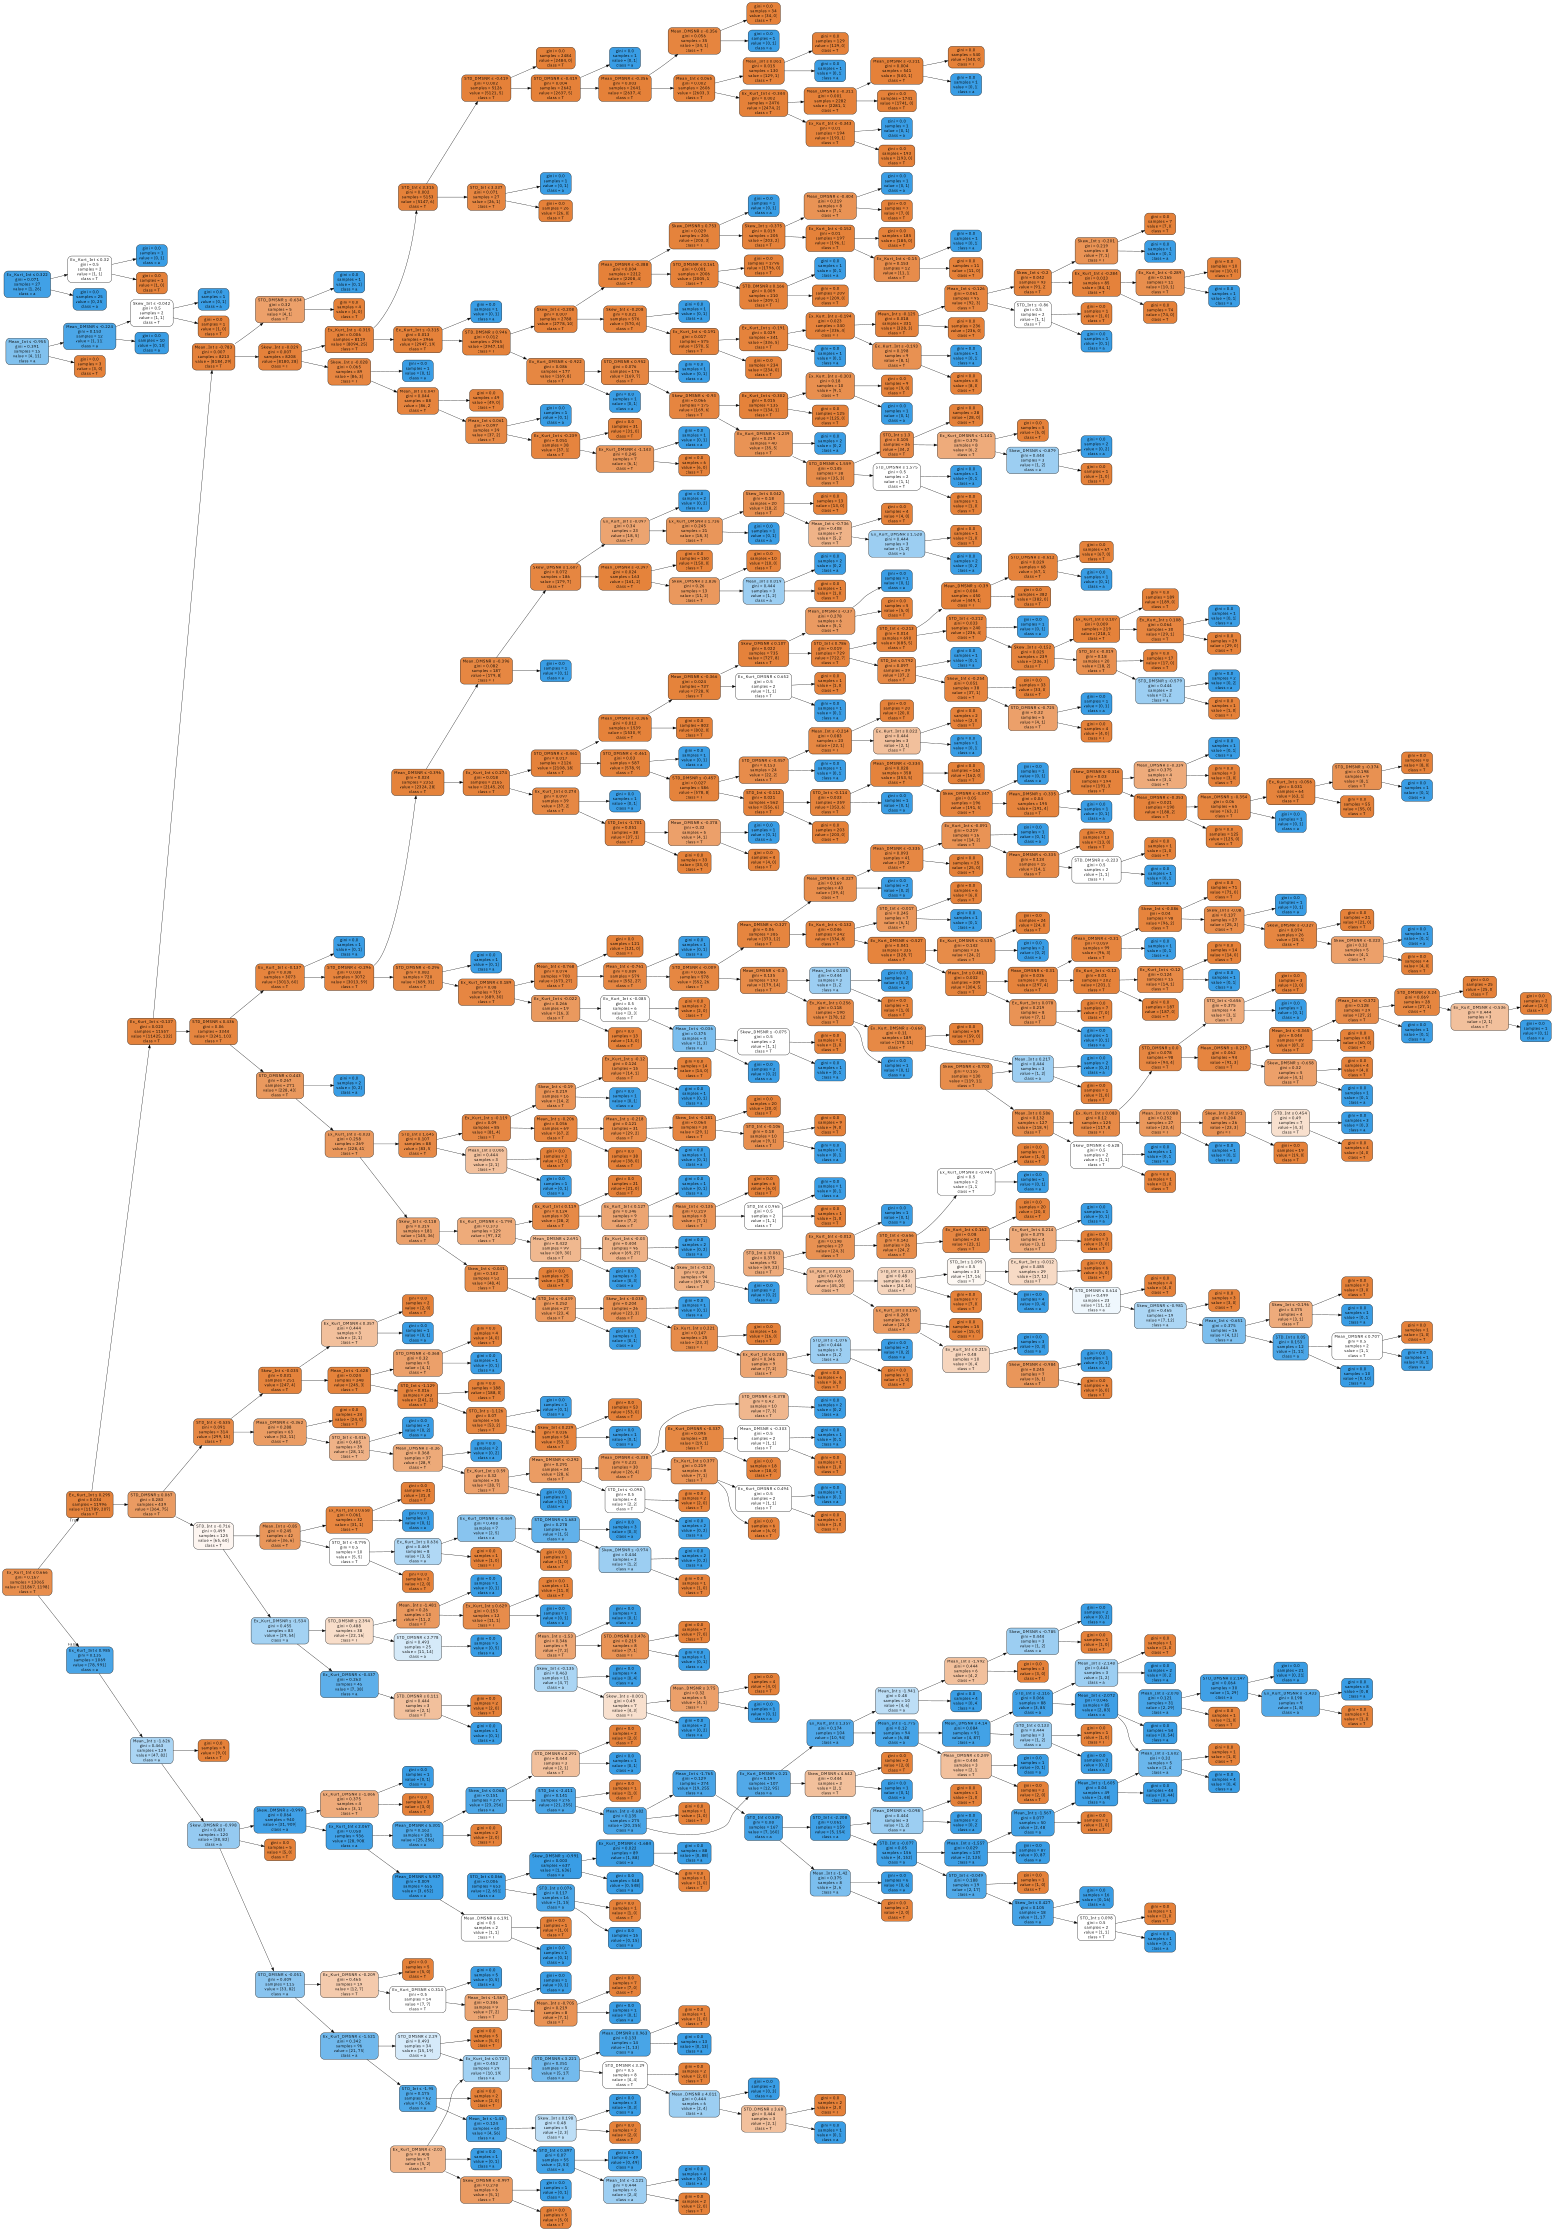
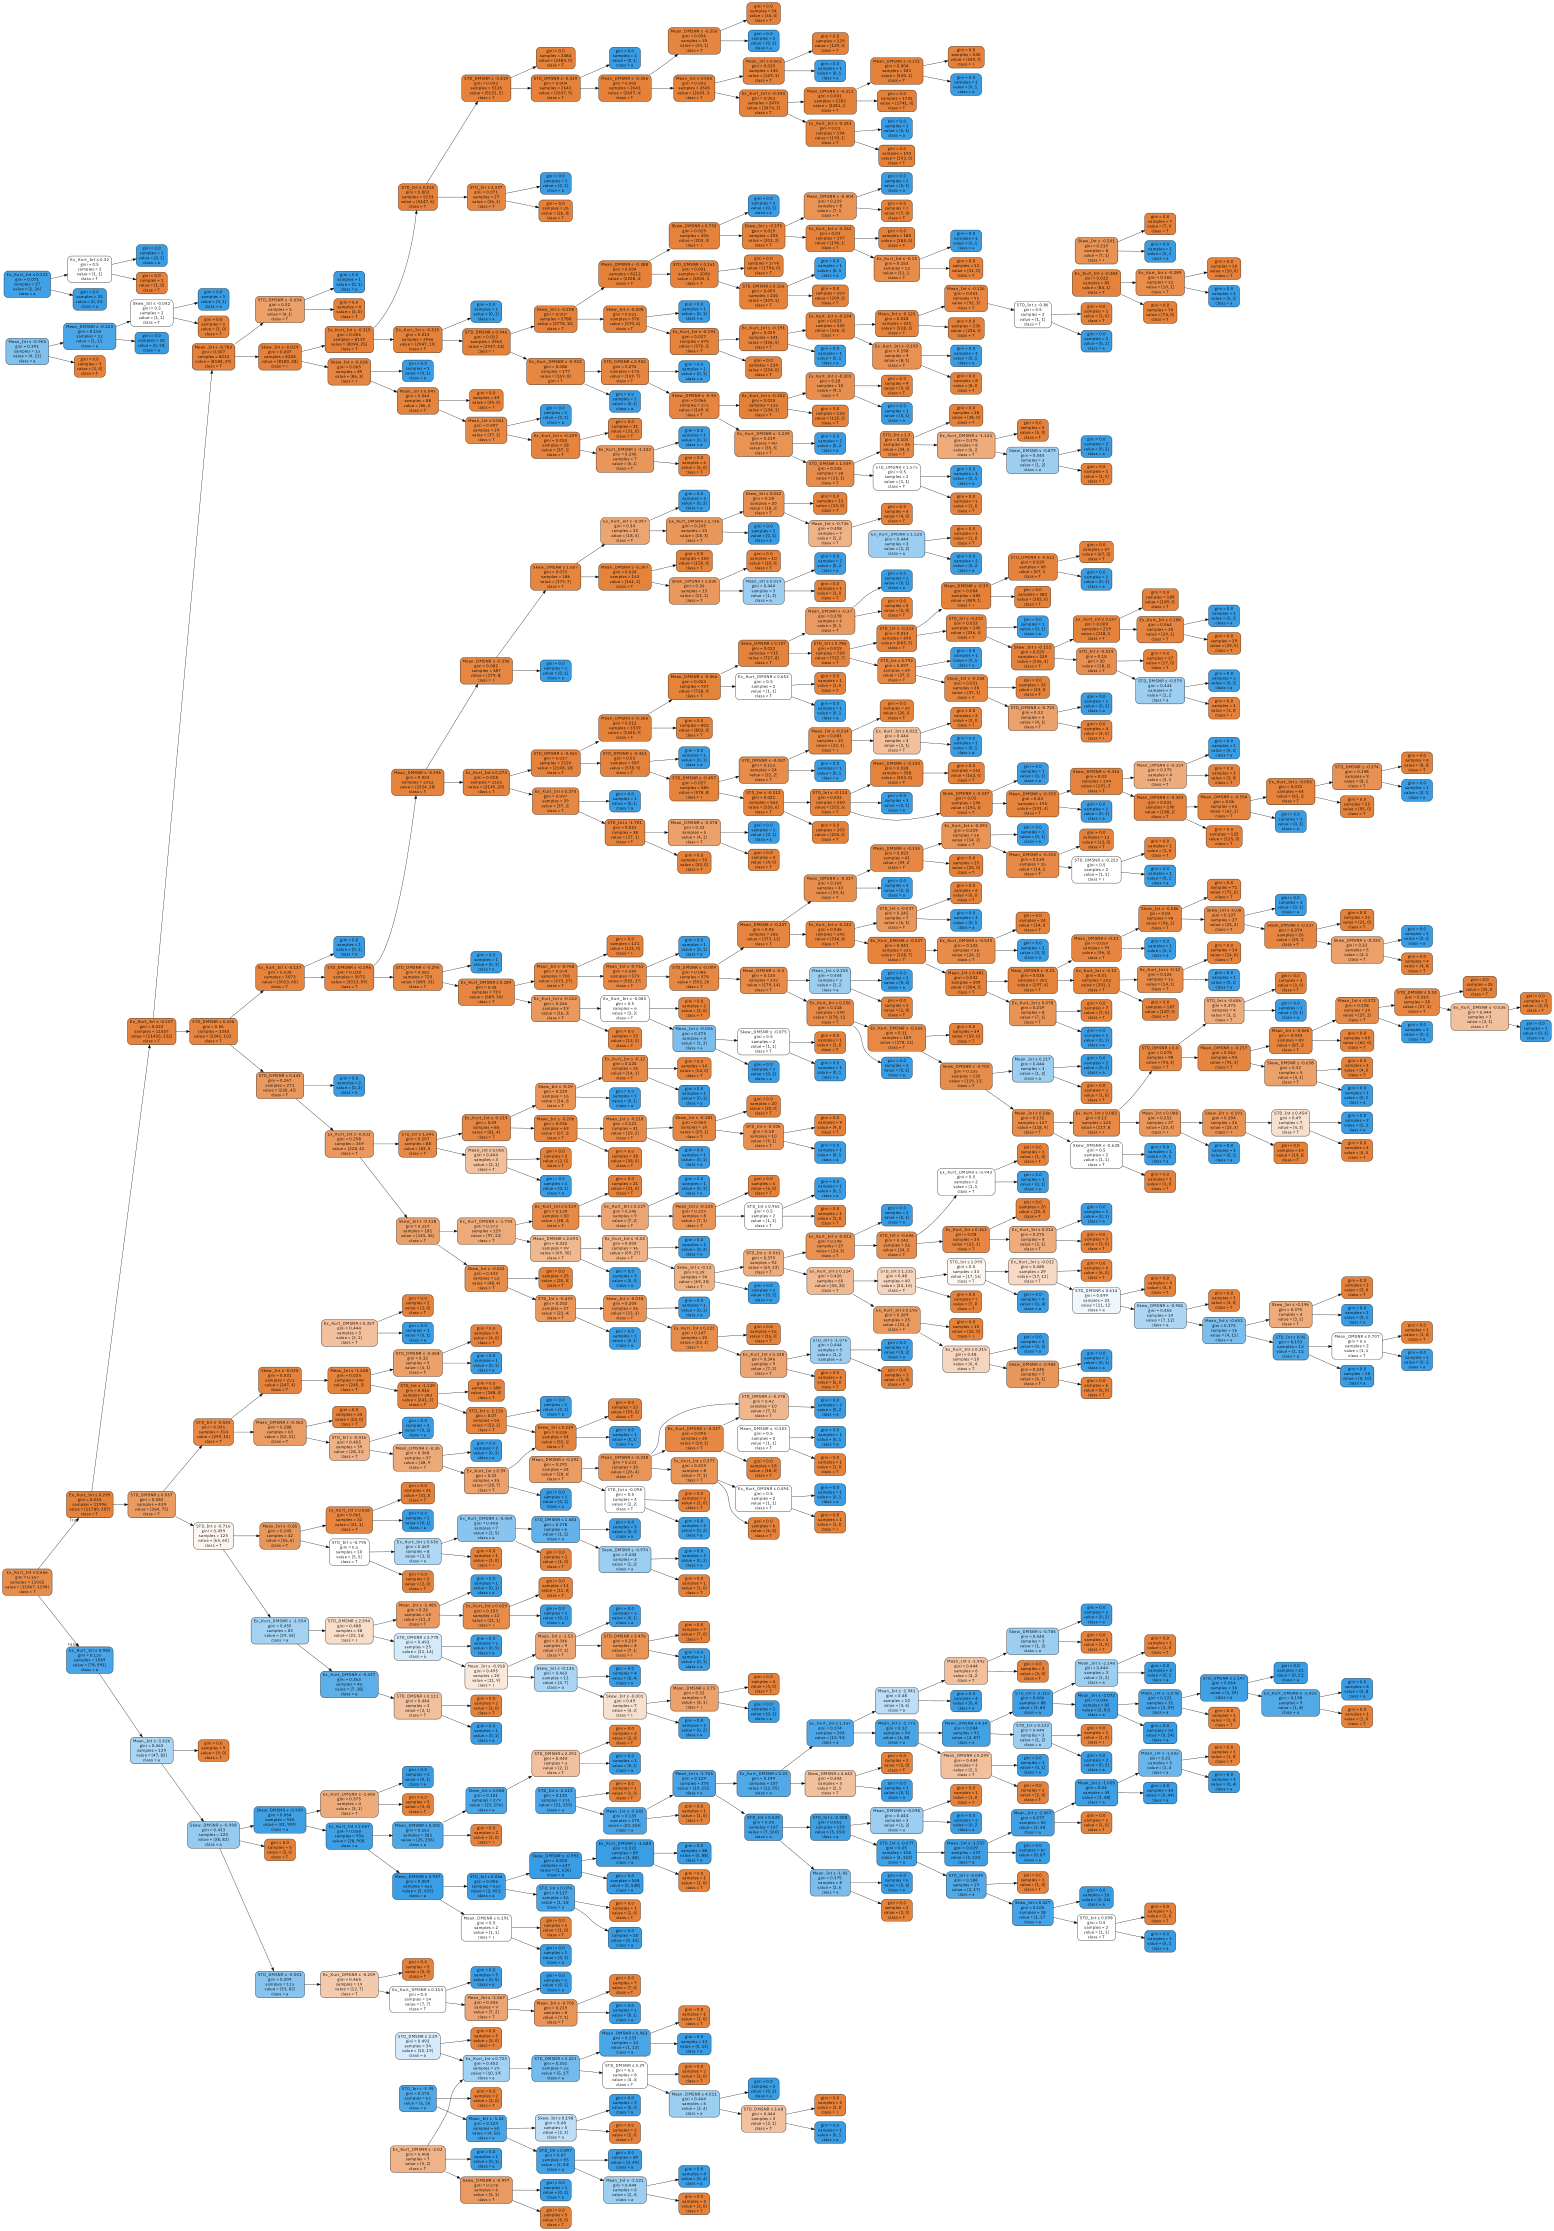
node "Mean_DMSNR ≤ -0.388": text "samples = 2212" -> "samples = 8212"
node "Skew_Int ≤ -0.2": removed
node "Ex_Kurt_DMSNR ≤ -0.922": text "class = T" -> "gini = T"
edge "Mean_Int ≤ -0.736" -> "Ex_Kurt_DMSNR ≤ 1.528": removed
node "STD_Int ≤ -0.019": text "samples = 20" -> "gini = 20"
edge "Mean_DMSNR ≤ -0.334" -> "Skew_DMSNR ≤ -0.347": now "STD_Int ≤ -0.114" -> "Skew_DMSNR ≤ -0.347"
edge "Ex_Kurt_DMSNR ≤ -0.666" -> "Mean_Int ≤ 0.217": now "Ex_Kurt_DMSNR ≤ -0.666" -> "Skew_DMSNR ≤ -0.703"
node "Skew_Int ≤ -0.191": text "gini = T" -> "class = T"
edge "Skew_Int ≤ -0.12" -> "STD_Int ≤ -0.061": added
edge "Skew_Int ≤ -0.035" -> "Ex_Kurt_DMSNR ≤ 0.357": removed
node "STD_Int ≤ -1.076": text "class = a" -> "samples = a"
edge "Ex_Kurt_Int ≤ 0.215" -> "Skew_DMSNR ≤ -0.984": added
edge "Ex_Kurt_DMSNR ≤ -0.337" -> "Mean_DMSNR ≤ -0.303": now "Ex_Kurt_DMSNR ≤ -0.337" -> "STD_DMSNR ≤ -0.378"
edge "Ex_Kurt_Int ≤ 0.59" -> "Mean_DMSNR ≤ -0.292": now "Ex_Kurt_Int ≤ 0.59" -> "Skew_Int ≤ 0.229"
node "Mean_Int ≤ -0.918": added
edge "Mean_Int ≤ -2.072" -> "Mean_Int ≤ -1.602": now "Mean_Int ≤ -2.072" -> "Mean_Int ≤ -2.078"
edge "Skew_Int ≤ 0.068" -> "STD_Int ≤ -2.411": removed
edge "Mean_Int ≤ -0.682" -> "Ex_Kurt_DMSNR ≤ 0.21": now "Mean_Int ≤ -1.765" -> "Ex_Kurt_DMSNR ≤ 0.21"
edge "Mean_DMSNR ≤ 5.937" -> "STD_Int ≤ 0.066": added
node "Ex_Kurt_DMSNR ≤ -1.521": removed
